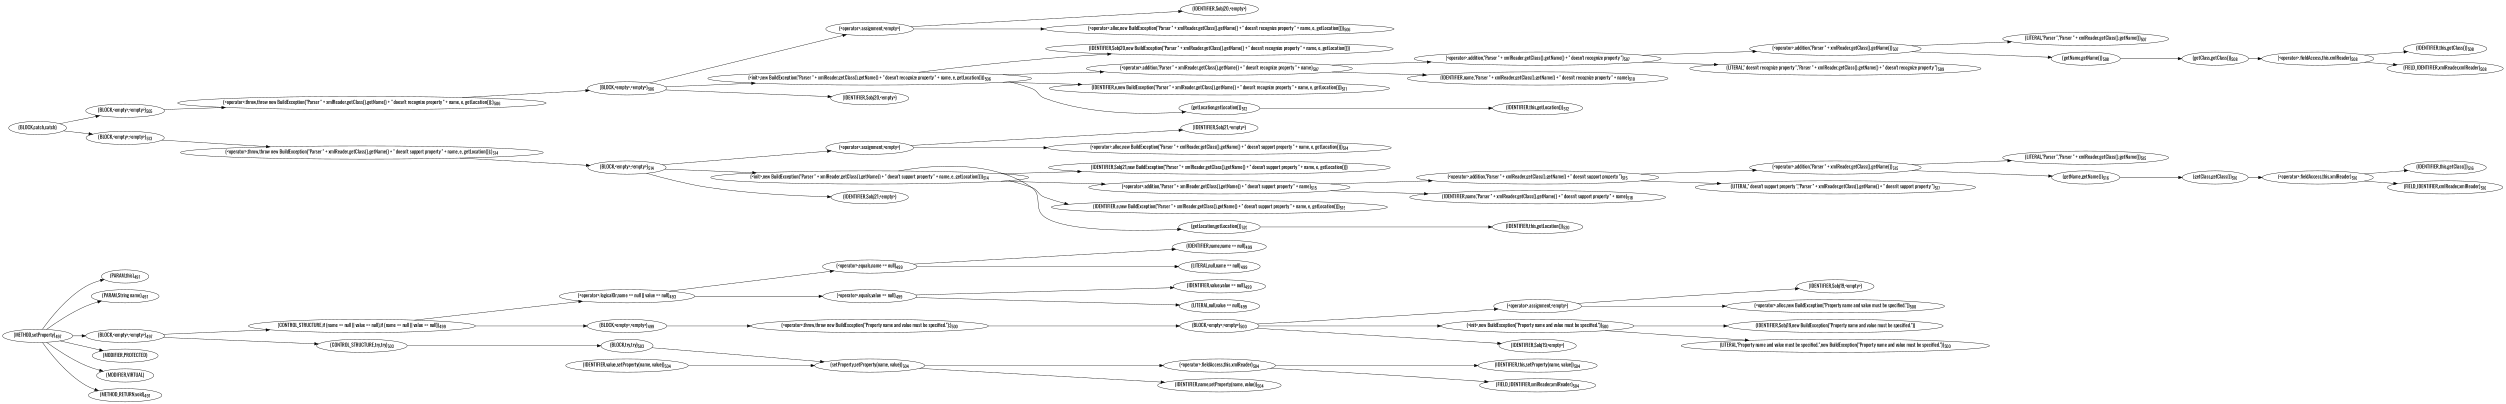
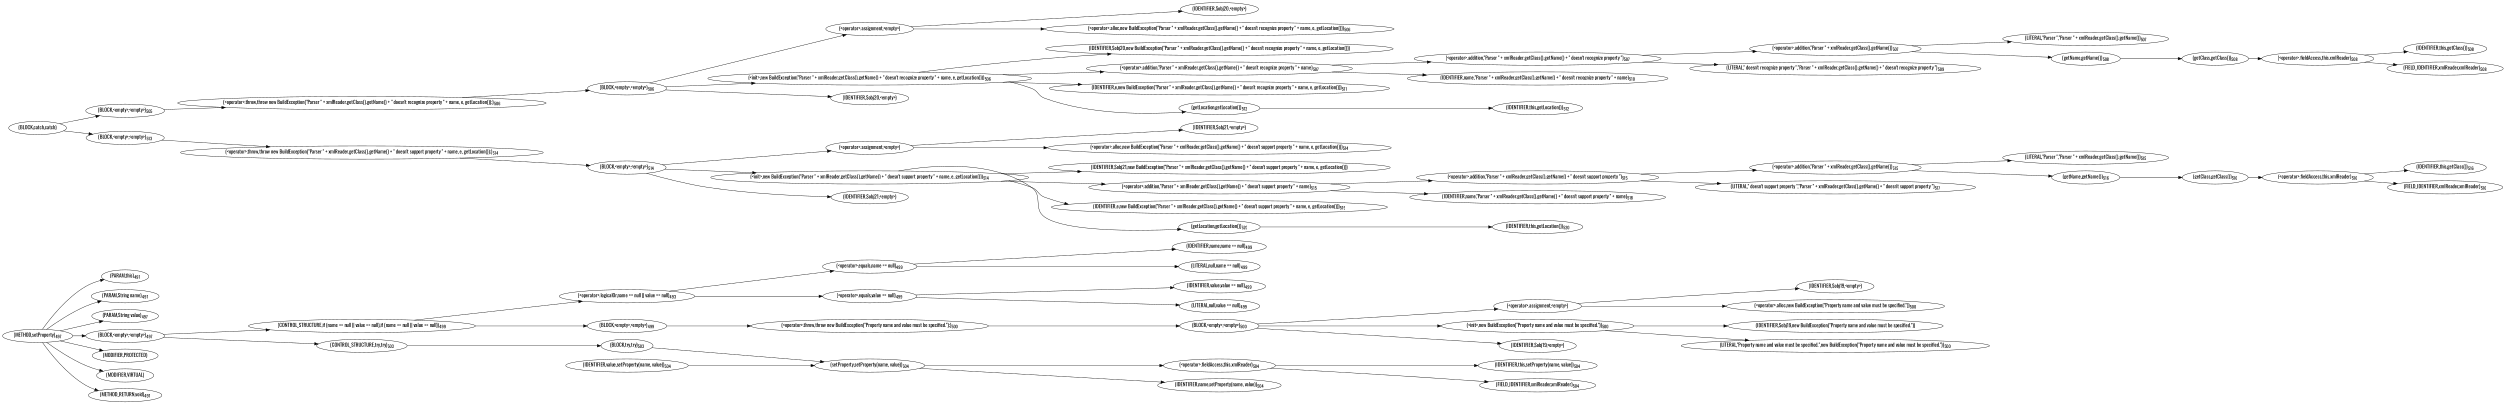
node "(PARAM,String value)": added
